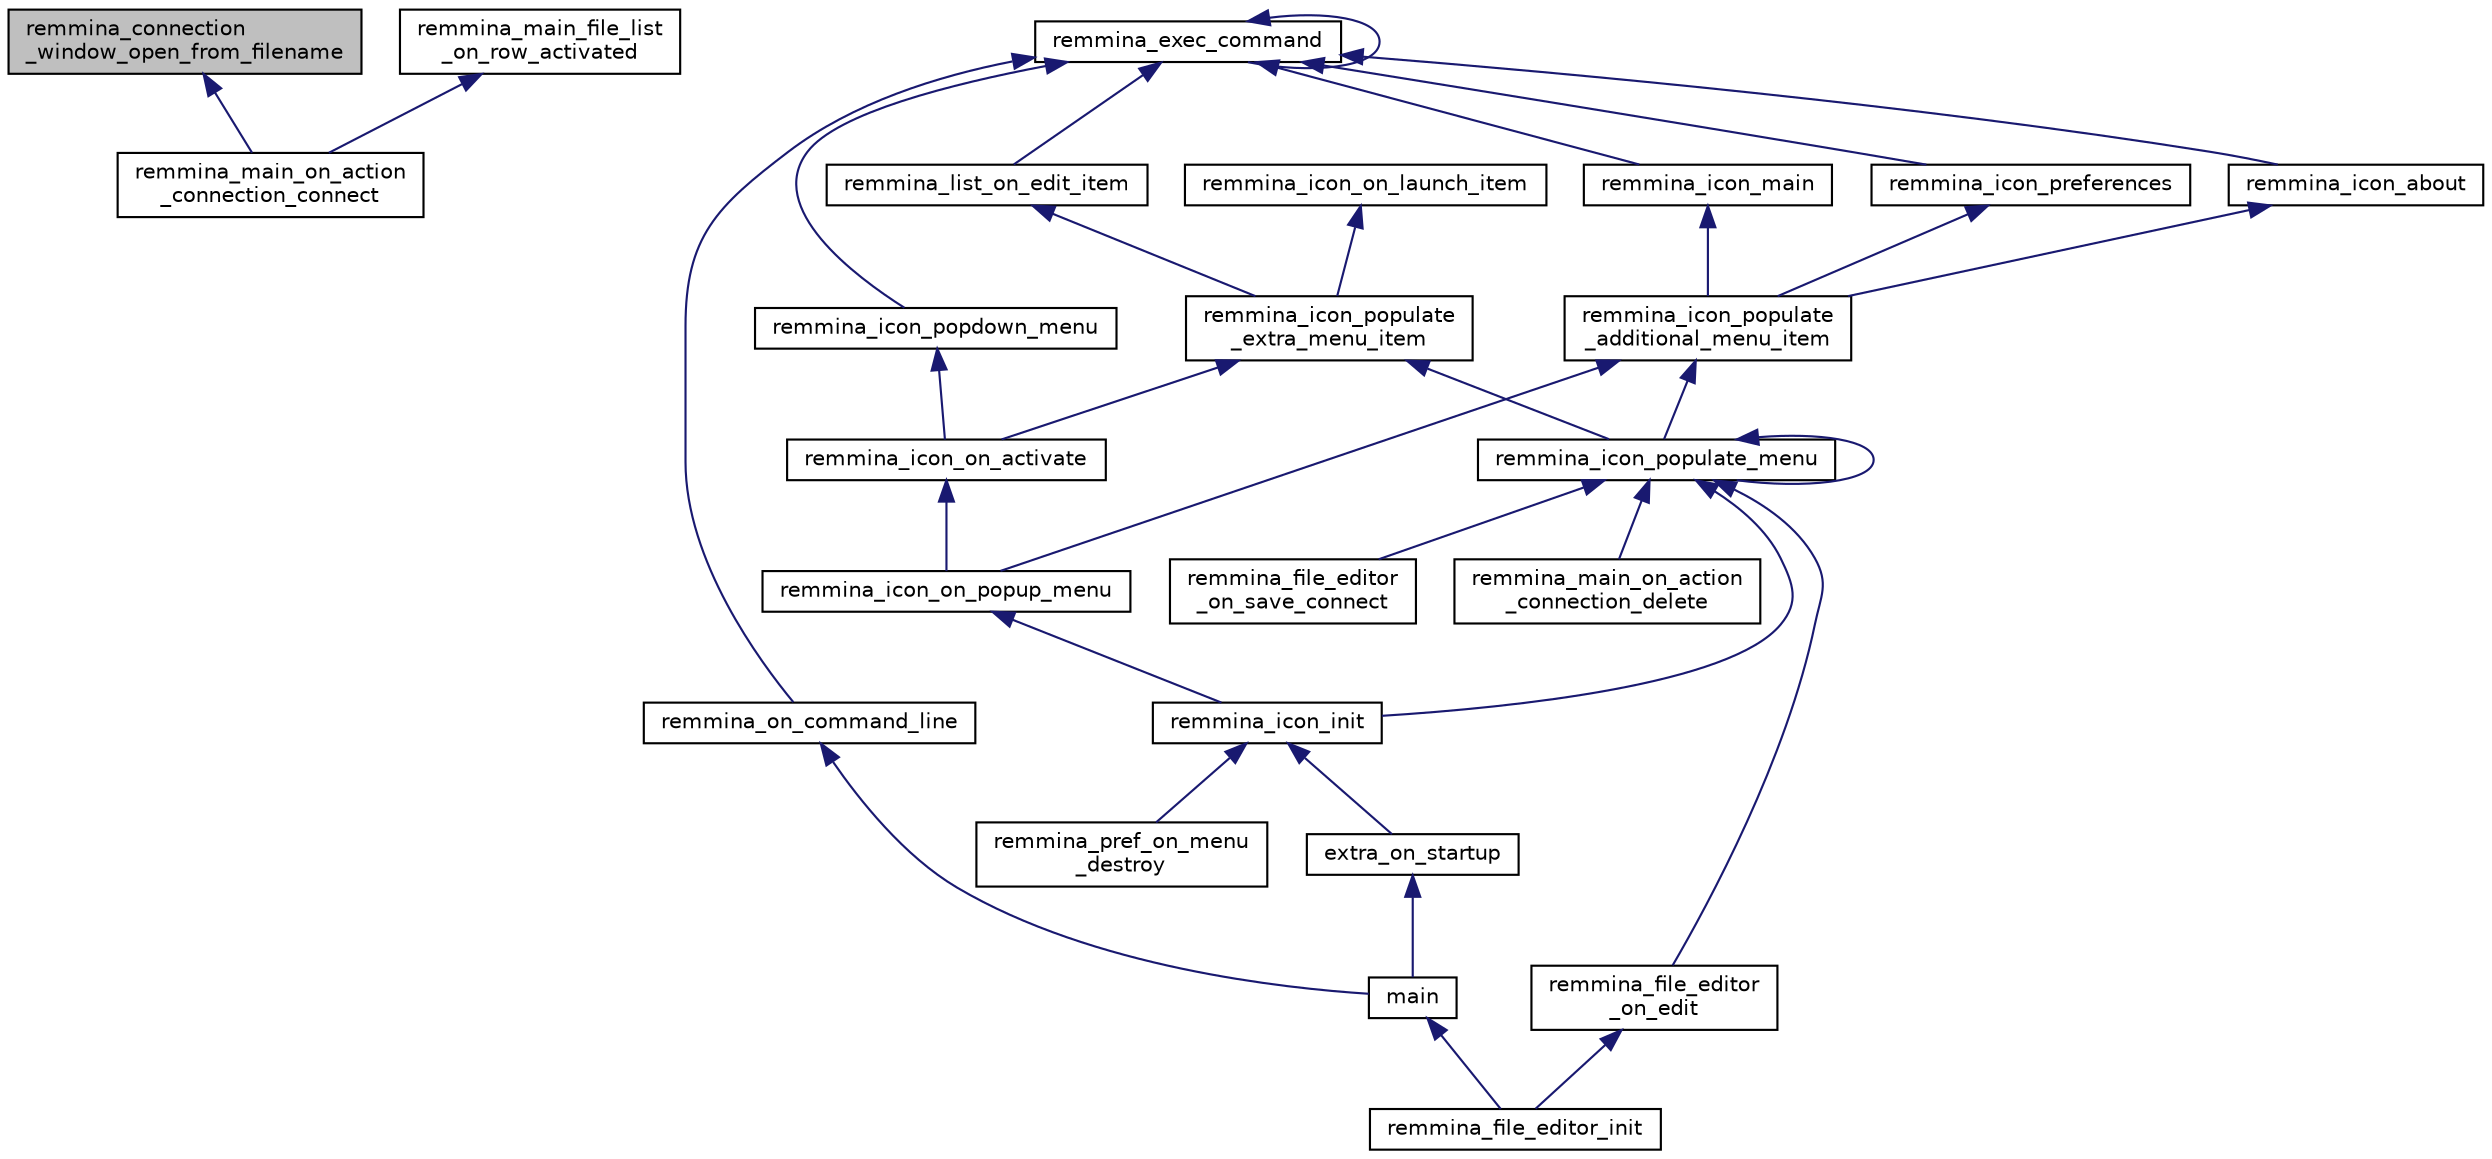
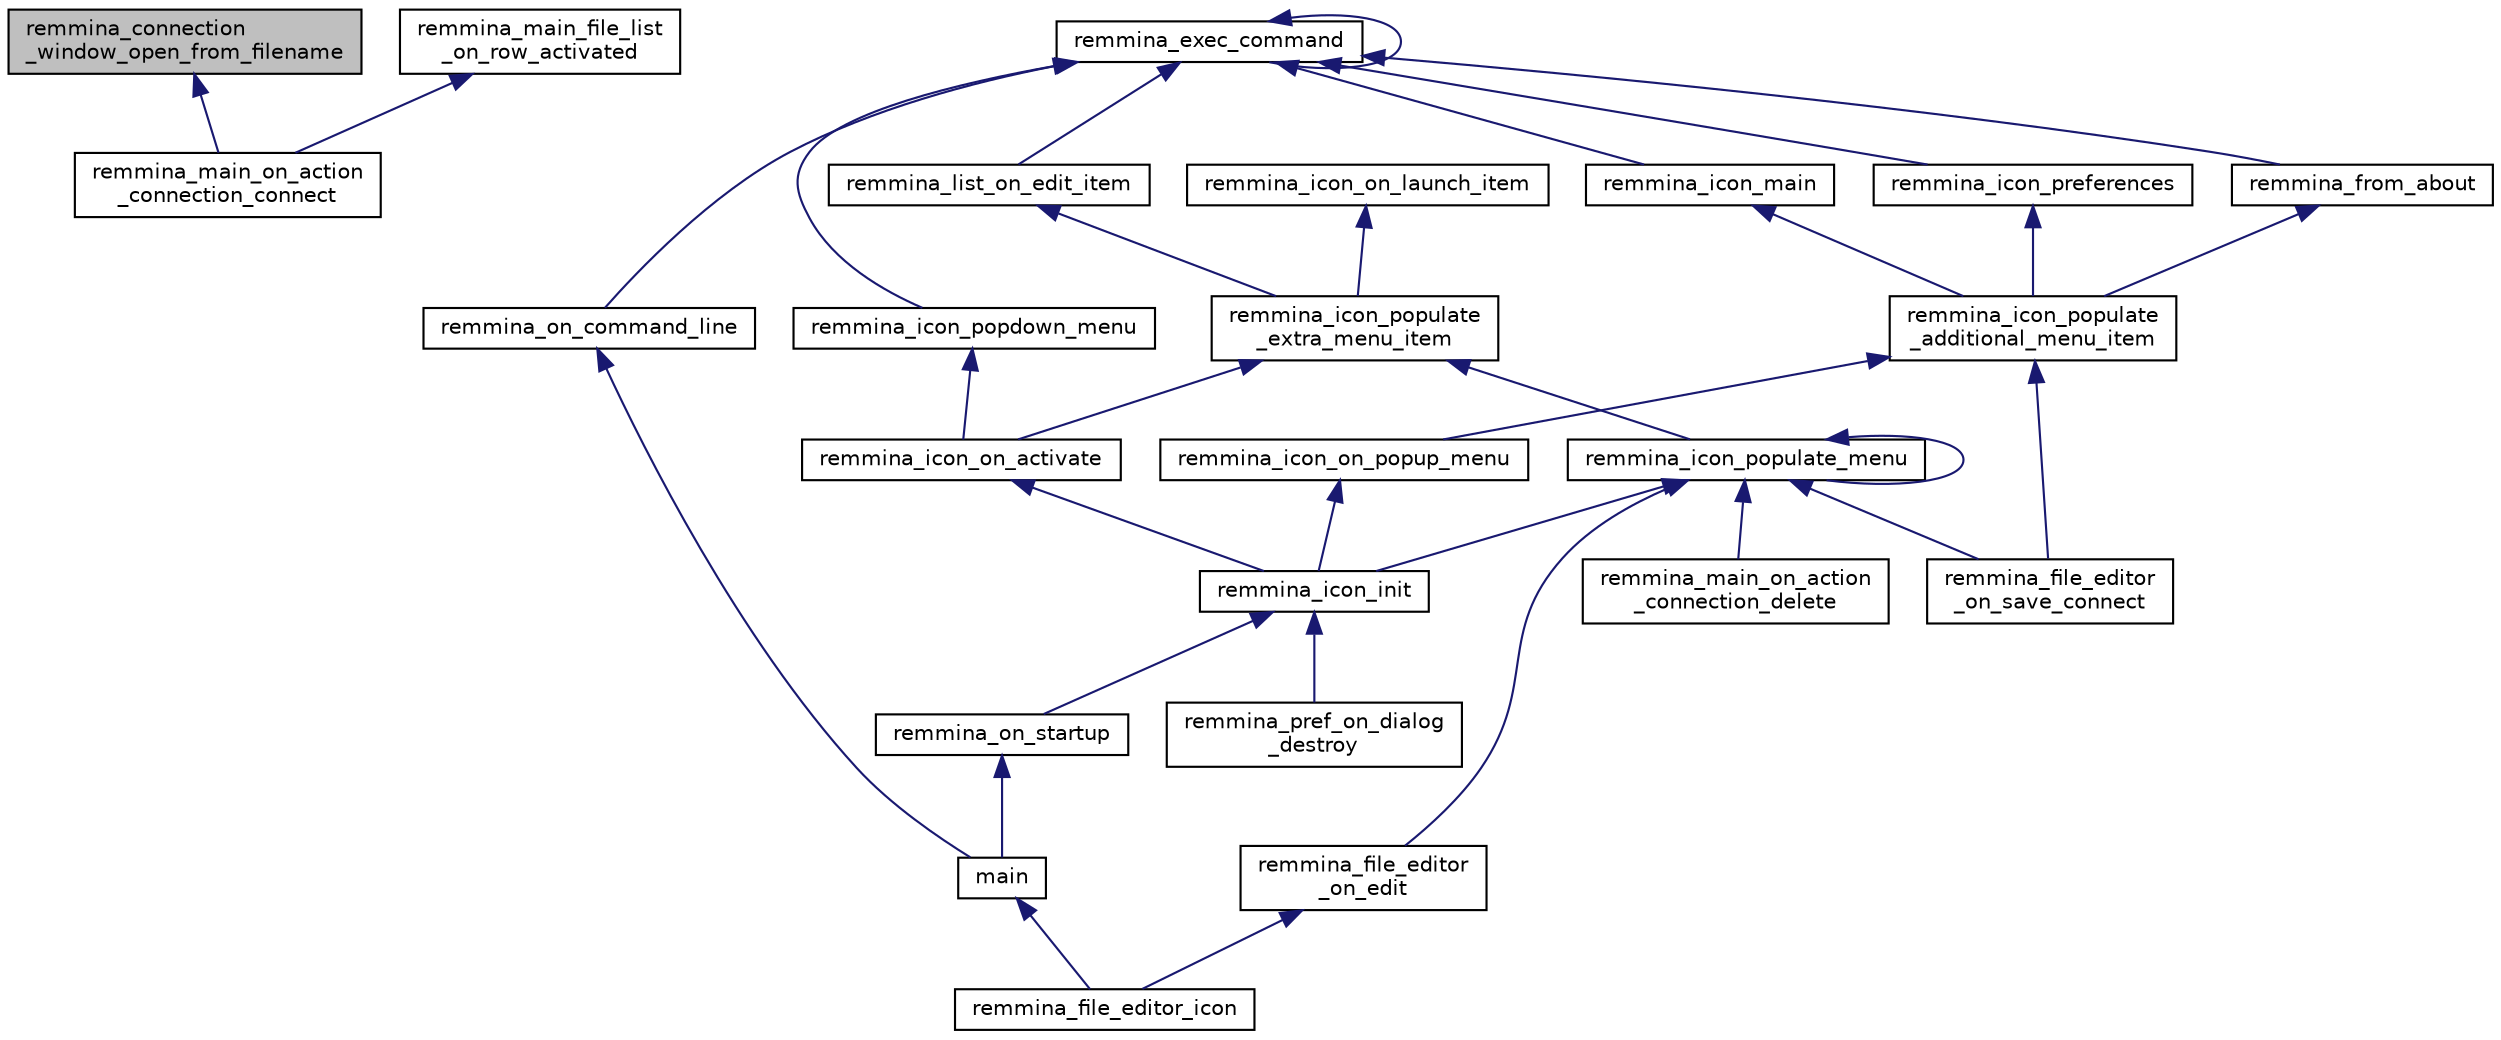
node "remmina_icon_about": label "remmina_icon_about" -> "remmina_from_about"
edge "remmina_icon_populate_menu" -> "remmina_icon_populate _additional_menu_item": now "remmina_file_editor _on_save_connect" -> "remmina_icon_populate _additional_menu_item"
edge "remmina_icon_on_popup_menu" -> "remmina_icon_on_activate": now "remmina_icon_init" -> "remmina_icon_on_activate"
node "remmina_pref_on_menu _destroy": label "remmina_pref_on_menu _destroy" -> "remmina_pref_on_dialog _destroy"
node "extra_on_startup": label "extra_on_startup" -> "remmina_on_startup"
node "remmina_file_editor_init": label "remmina_file_editor_init" -> "remmina_file_editor_icon"
